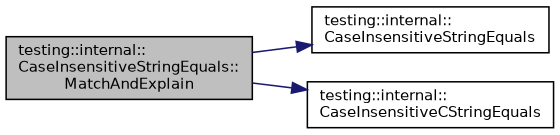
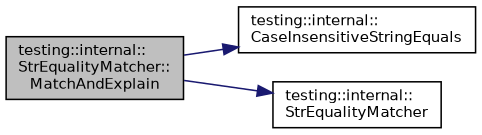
node "testing::internal:: CaseInsensitiveStringEquals:: MatchAndExplain": label "testing::internal:: CaseInsensitiveStringEquals:: MatchAndExplain" -> "testing::internal:: StrEqualityMatcher:: MatchAndExplain"
node "testing::internal:: CaseInsensitiveCStringEquals": label "testing::internal:: CaseInsensitiveCStringEquals" -> "testing::internal:: StrEqualityMatcher"
